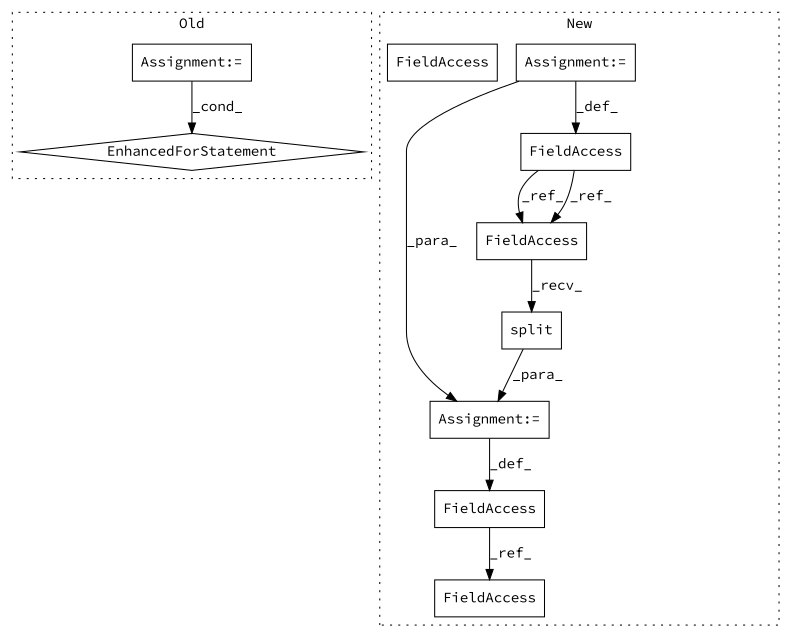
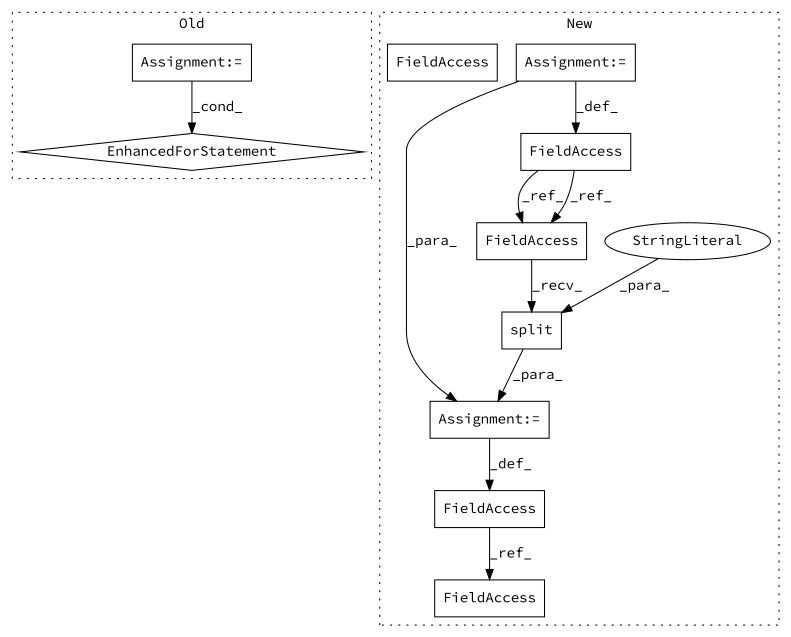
node "StringLiteral": added
